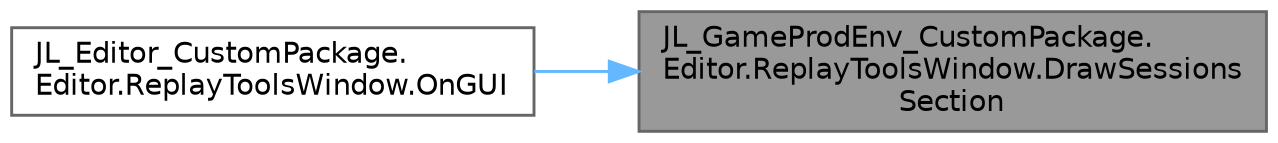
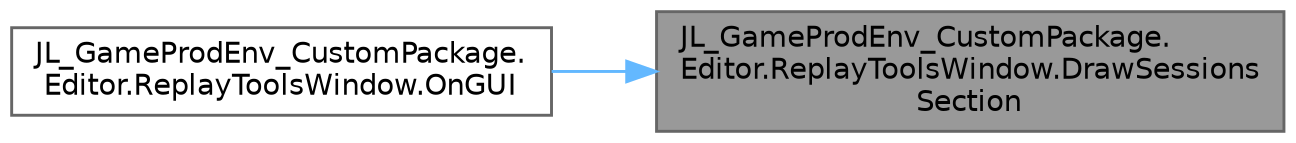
node "JL_Editor_CustomPackage. Editor.ReplayToolsWindow.OnGUI": label "JL_Editor_CustomPackage. Editor.ReplayToolsWindow.OnGUI" -> "JL_GameProdEnv_CustomPackage. Editor.ReplayToolsWindow.OnGUI"
